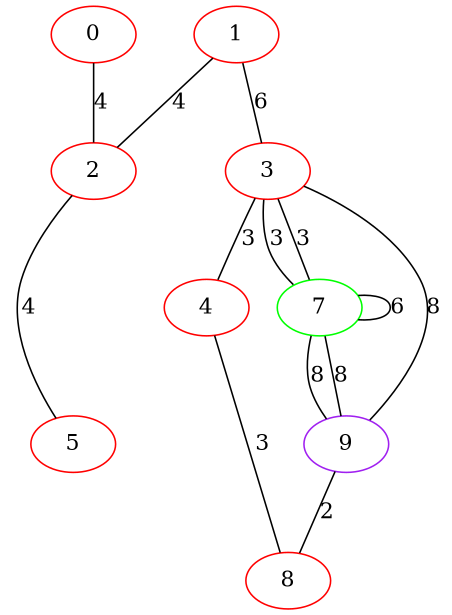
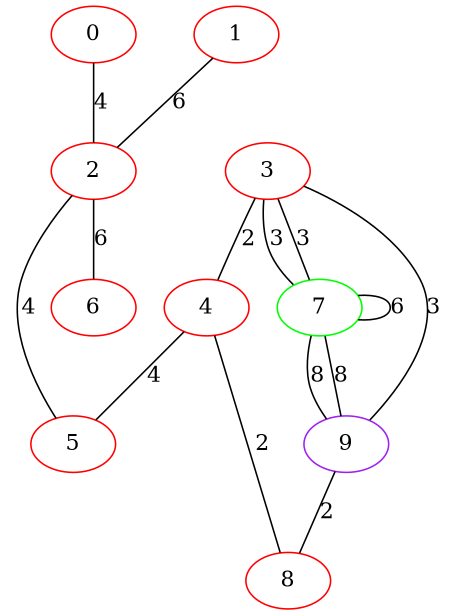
edge "1" -- "2": label "4" -> "6"
edge "1" -- "3": removed, label "6"
edge "3" -- "4": label "3" -> "2"
node "6": added
edge "3" -- "9": label "8" -> "3"
edge "4" -- "5": added, label "4"
edge "4" -- "8": label "3" -> "2"
